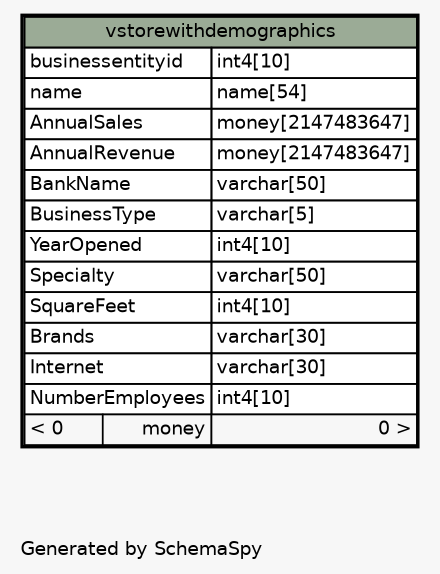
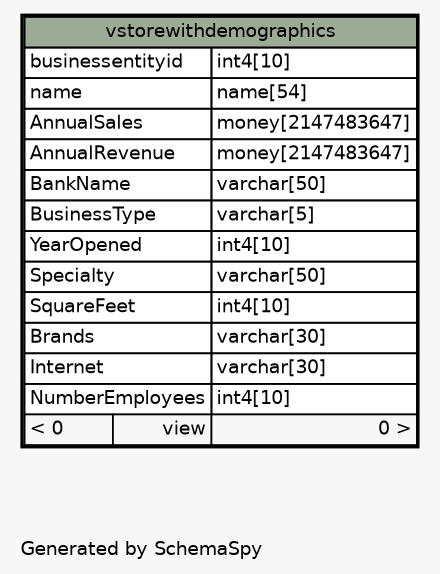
node "vstorewithdemographics": text "money" -> "view"
